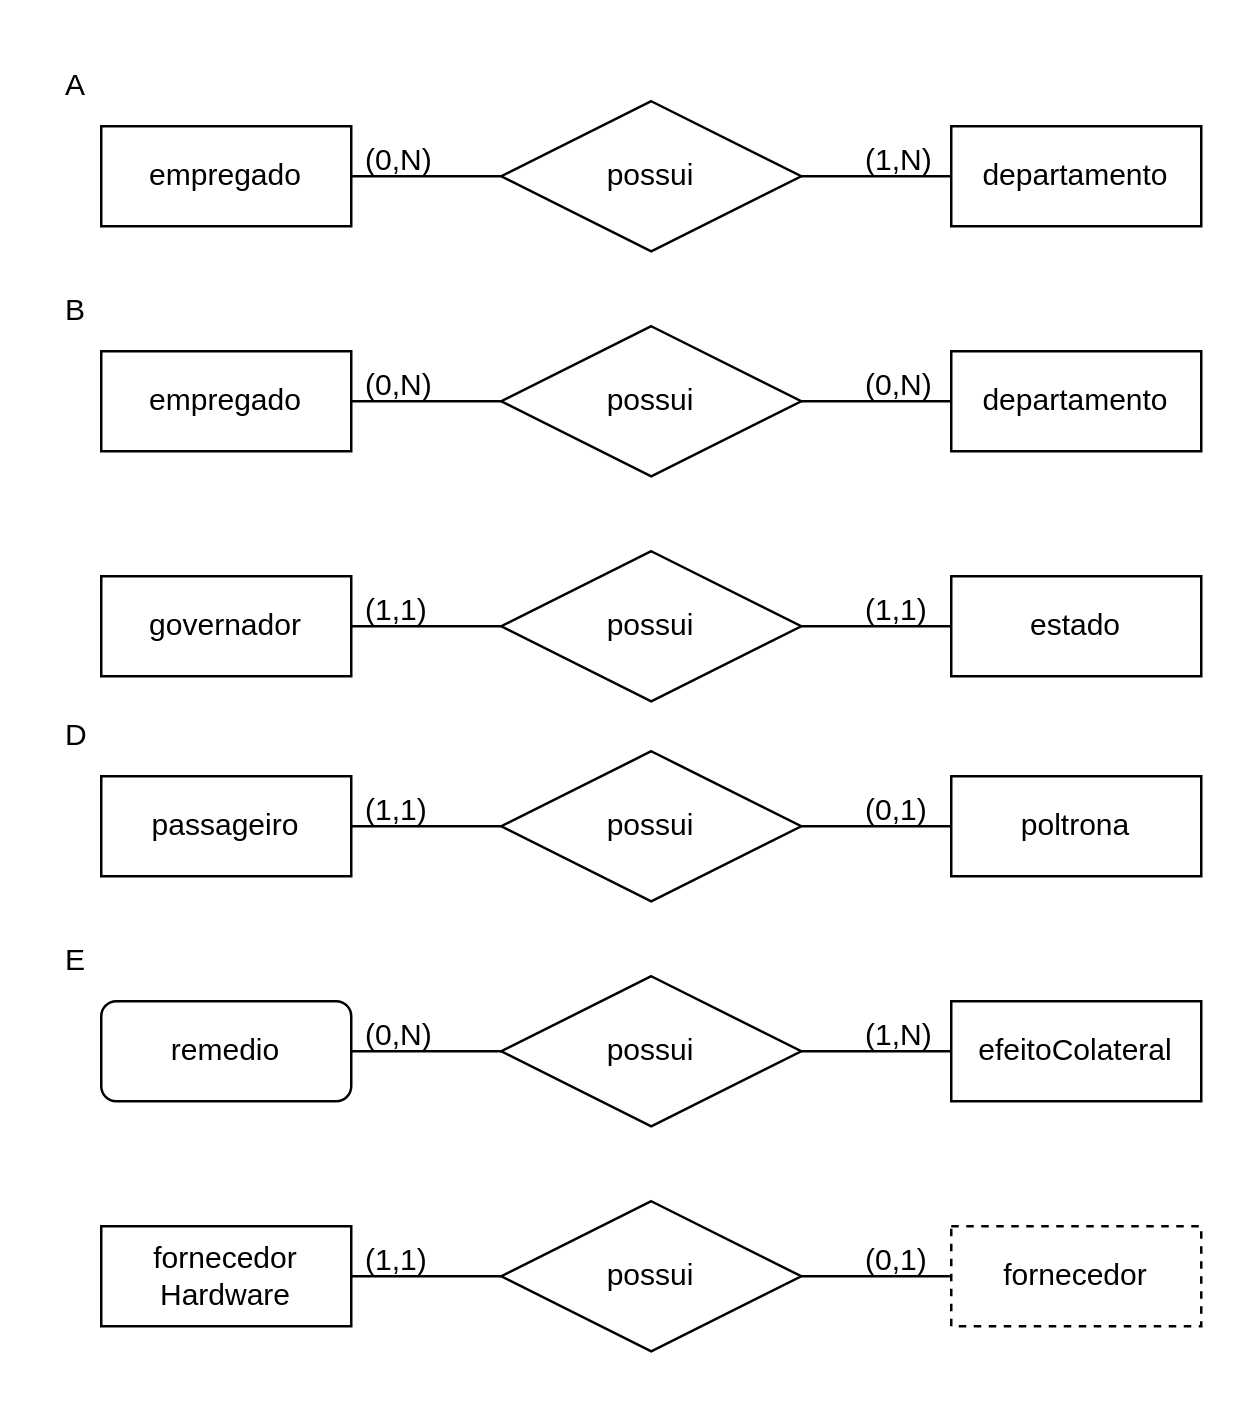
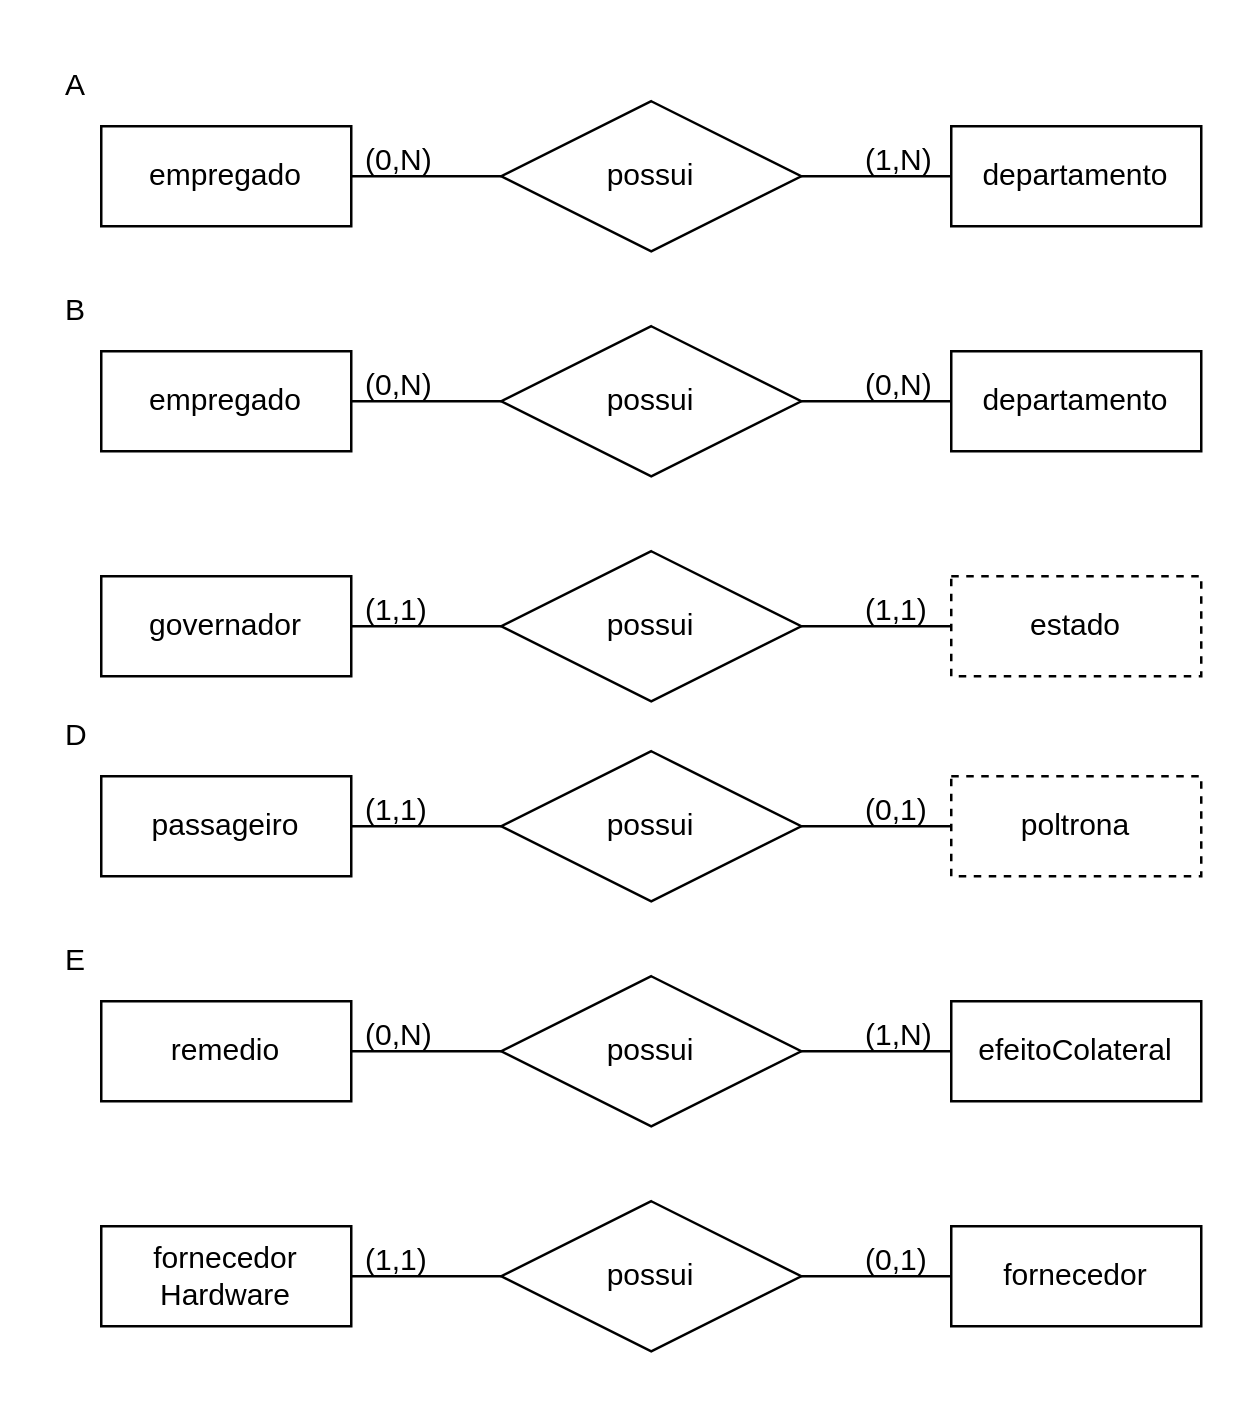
node "estado": style solid -> dashed
node "poltrona": style solid -> dashed
node "remedio": shape rounded rectangle -> rectangle
node "fornecedor": style dashed -> solid
